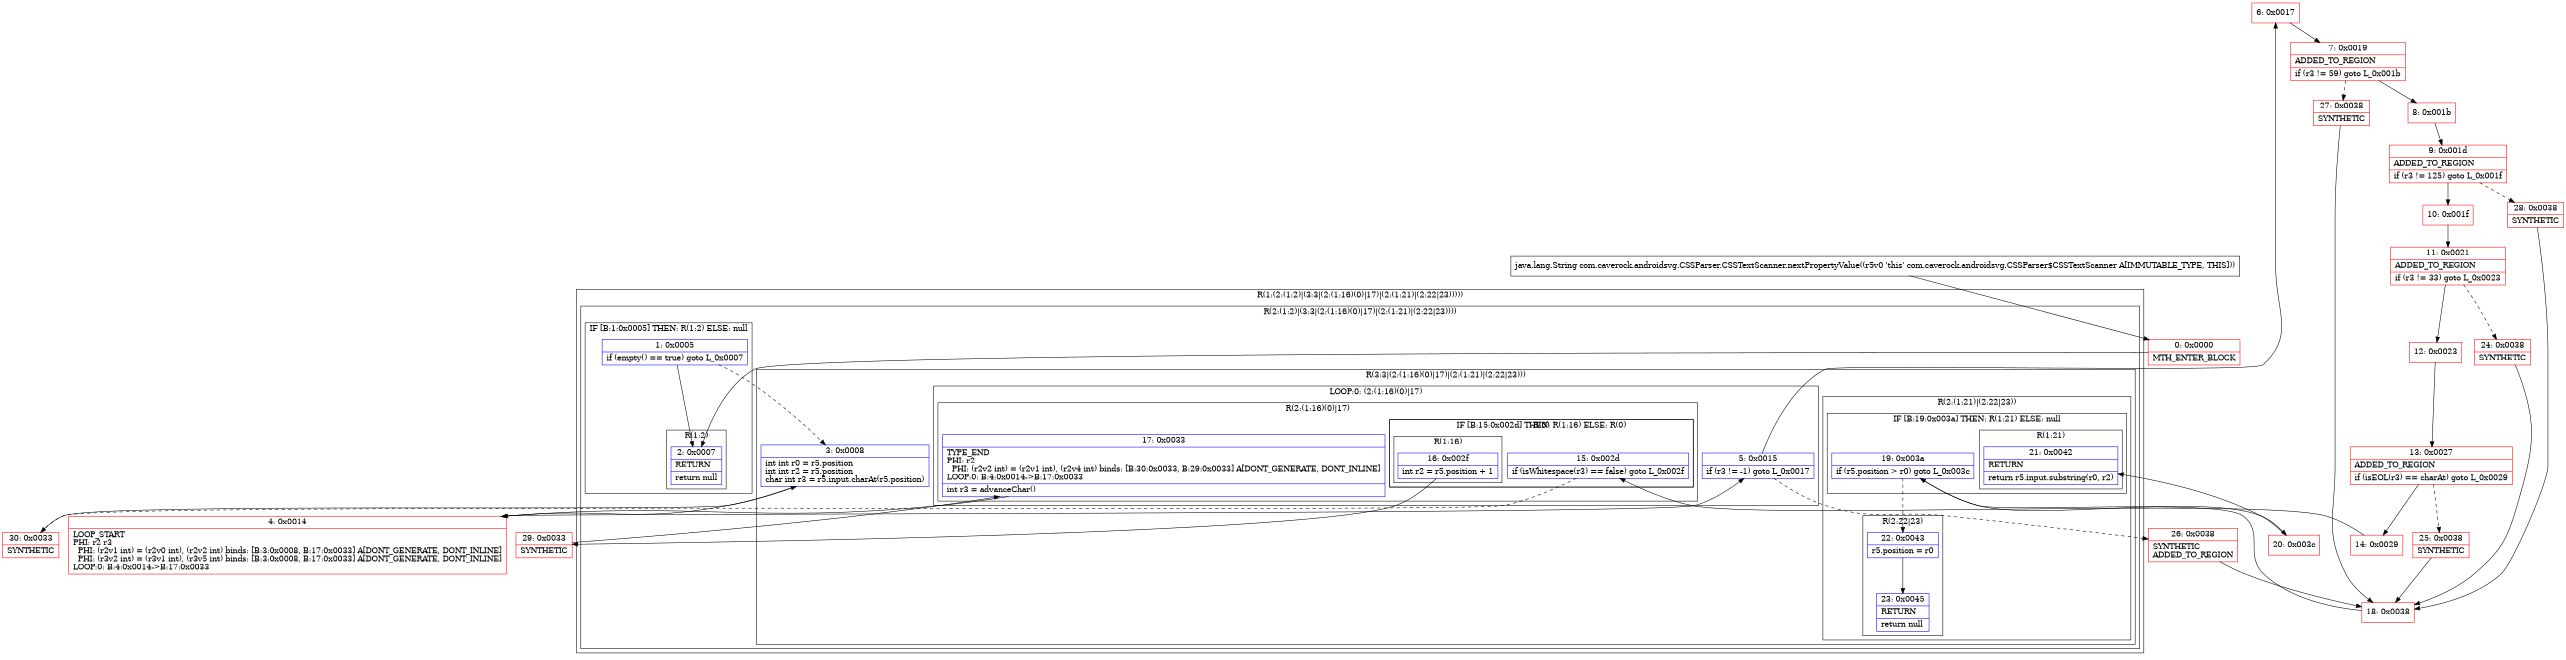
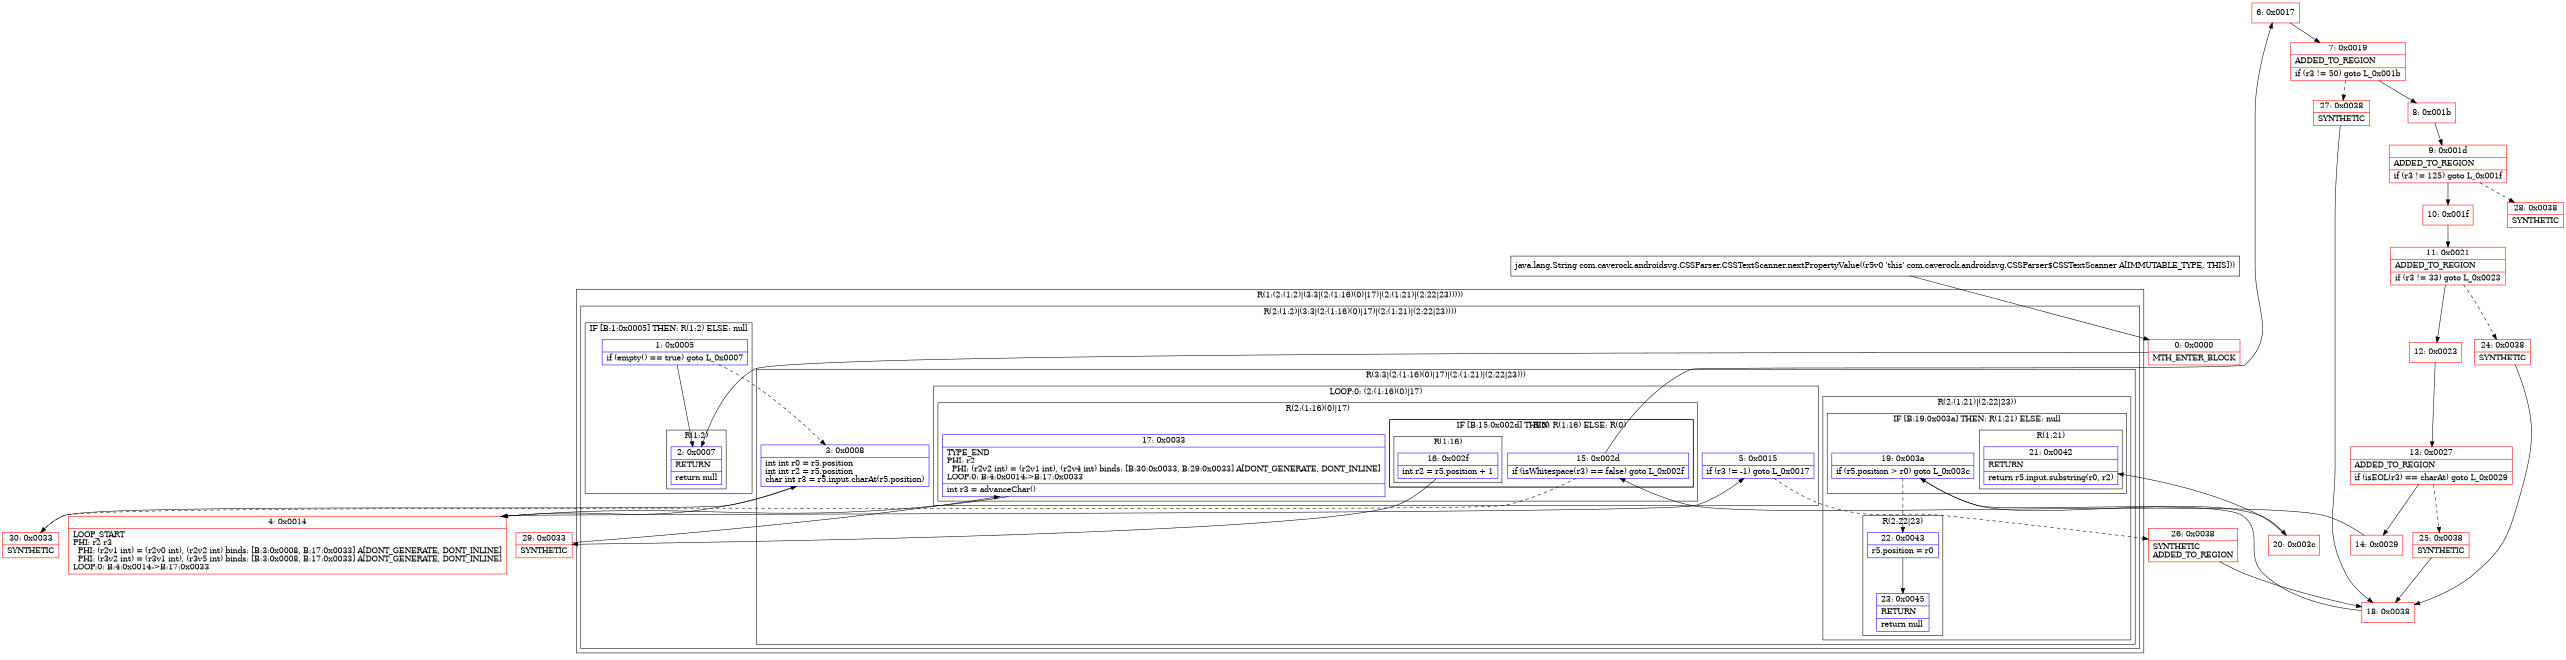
node "7: 0x0019": text "if (r3 != 59) goto L_0x001b" -> "if (r3 != 50) goto L_0x001b"
edge "5: 0x0015" -> "6: 0x0017": now "15: 0x002d" -> "6: 0x0017"
edge "28: 0x0038" -> "18: 0x0038": removed
